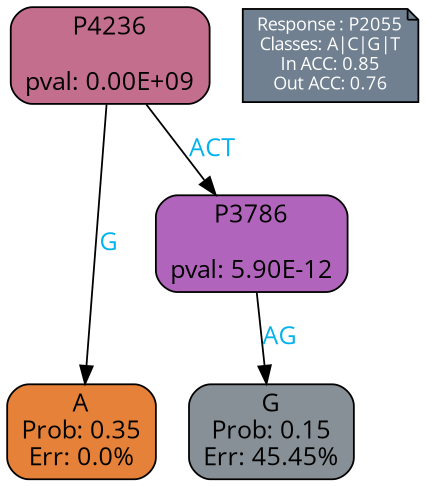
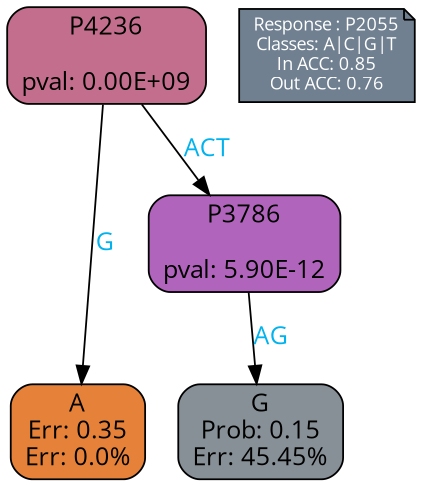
node "A Prob: 0.35 Err: 0.0%": label "A Prob: 0.35 Err: 0.0%" -> "A Err: 0.35 Err: 0.0%"
